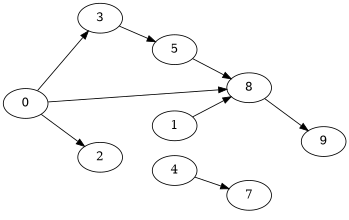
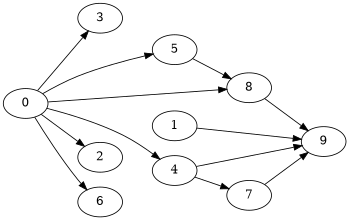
edge "3" -> "5": now "0" -> "5"
edge "1" -> "8": now "1" -> "9"
edge "0" -> "4": added
edge "4" -> "9": added
edge "7" -> "9": added
node "6": added
